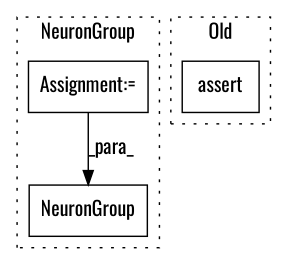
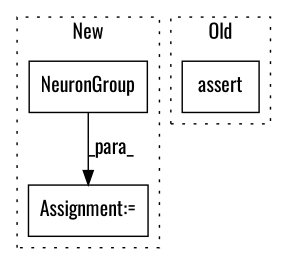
cluster "NeuronGroup": label "NeuronGroup" -> "New"
edge "Assignment:=" -> "NeuronGroup": reversed
